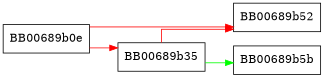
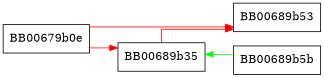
node "BB00689b52": label "BB00689b52" -> "BB00689b53"
node "BB00689b0e": label "BB00689b0e" -> "BB00679b0e"
edge "BB00689b35" -> "BB00689b5b": reversed
